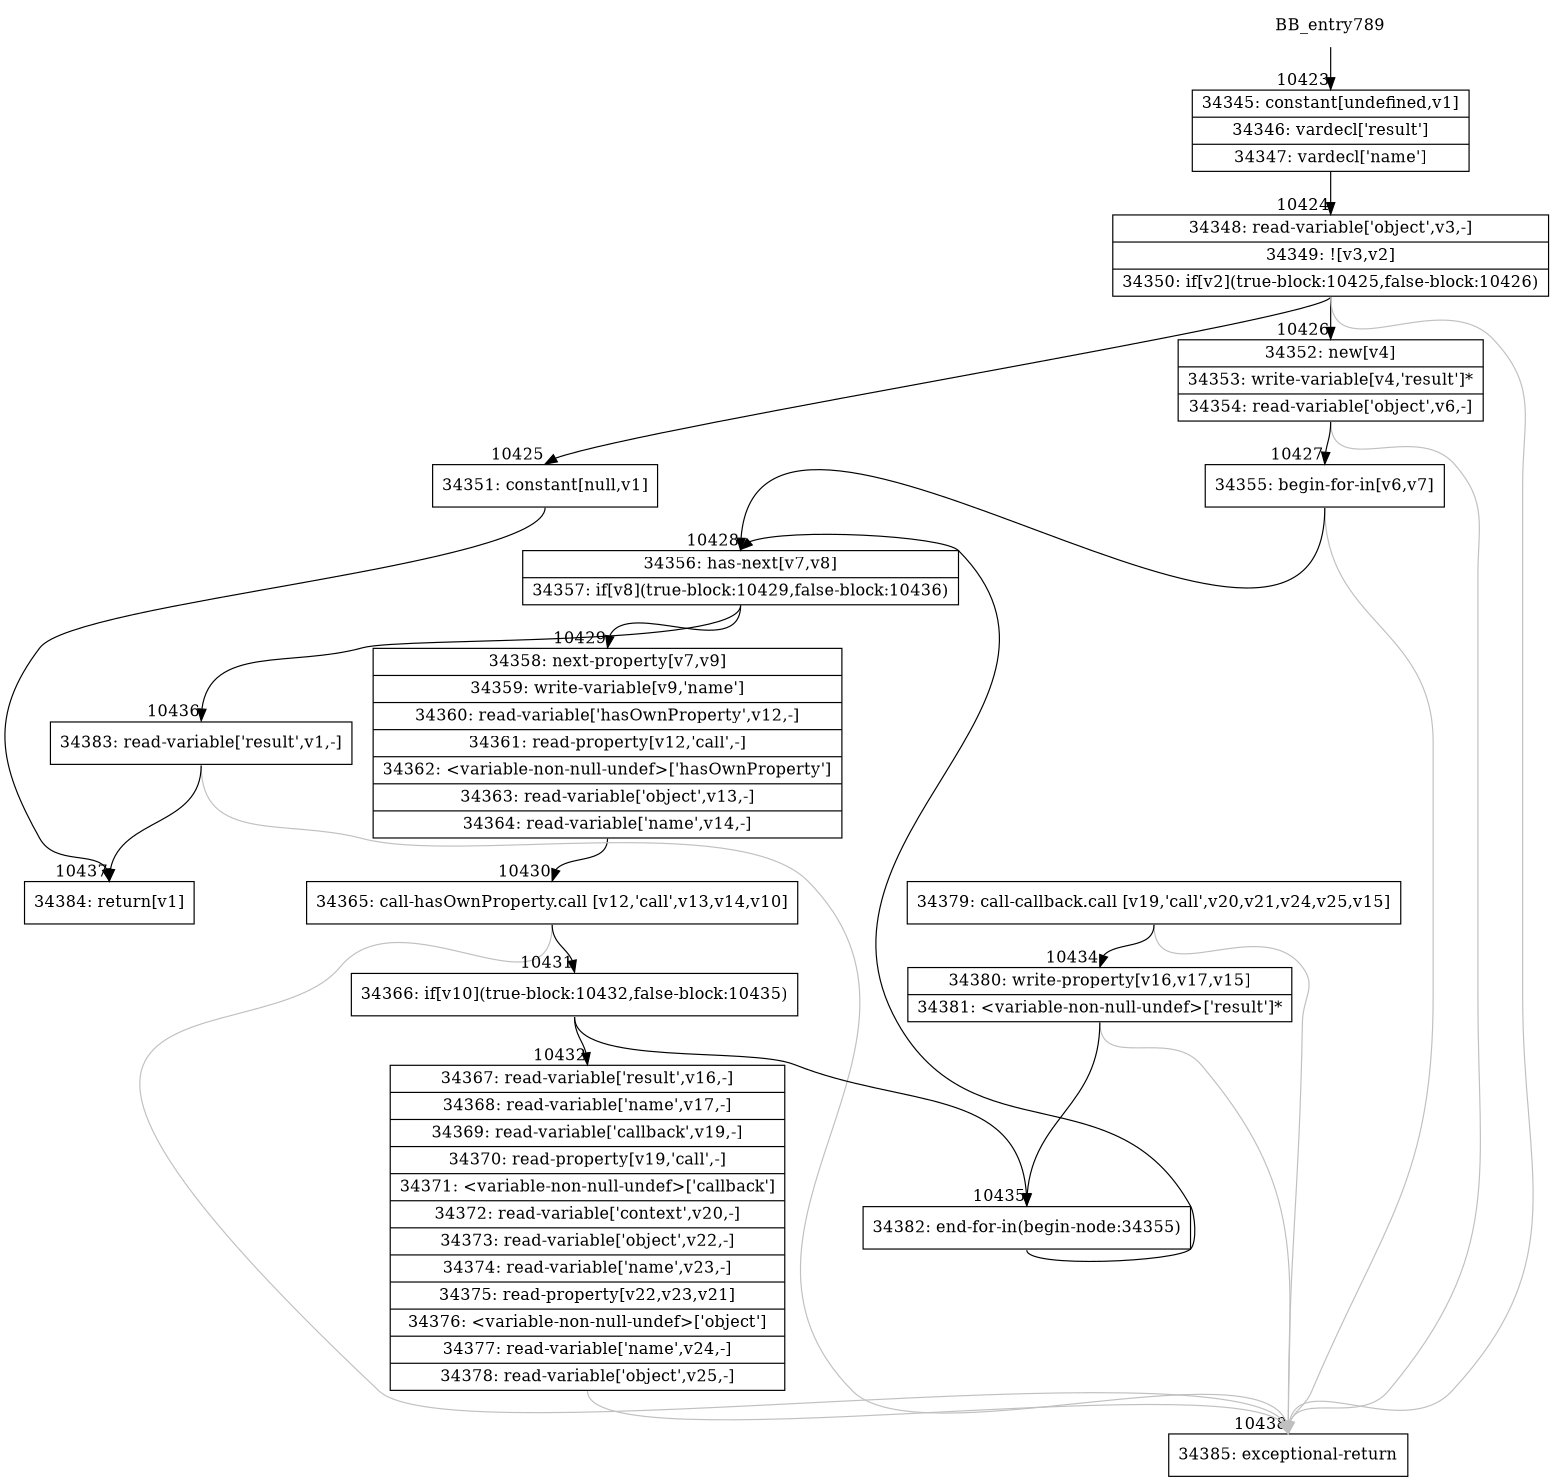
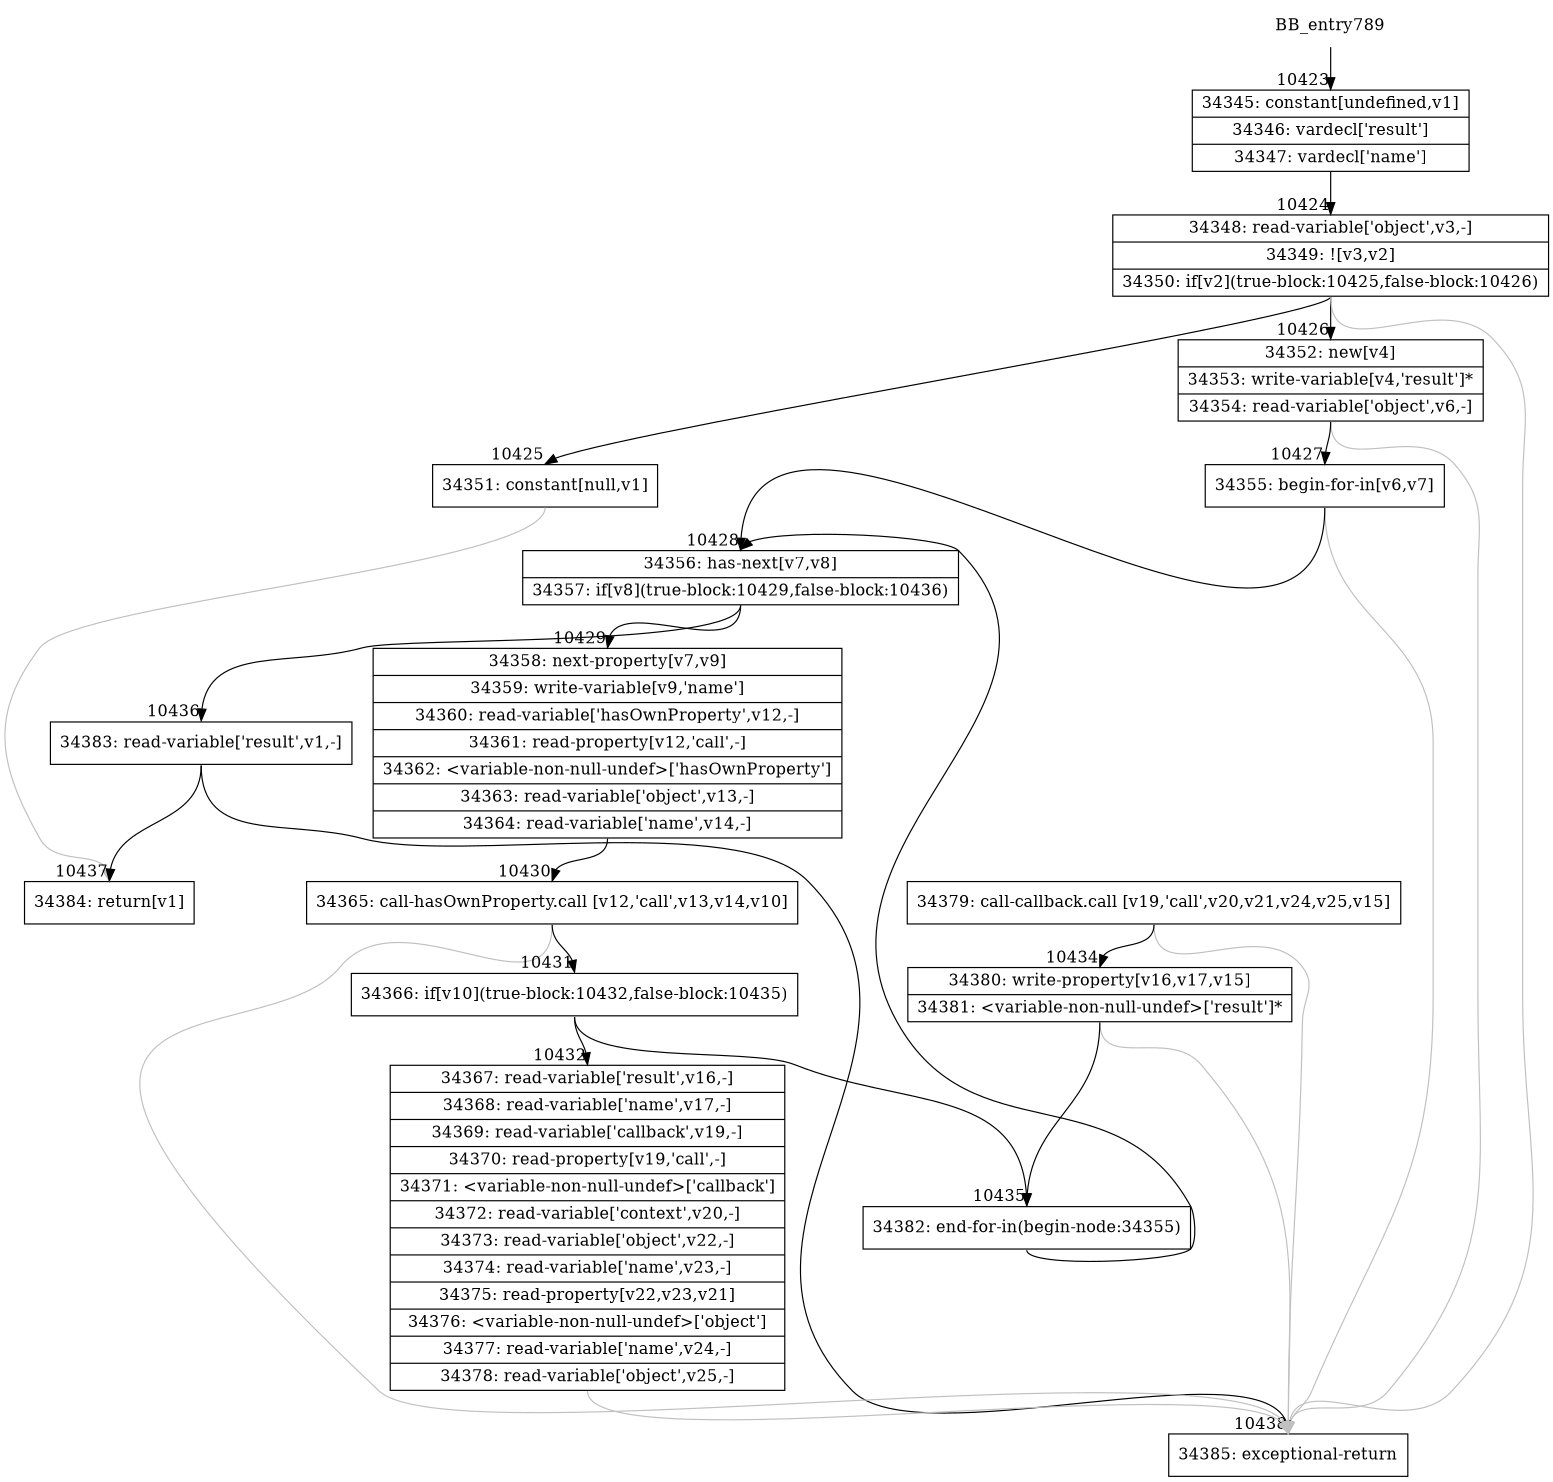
edge "34351: constant[null,v1]" -> "34384: return[v1]": color black -> gray
edge "34383: read-variable['result',v1,-]" -> "34385: exceptional-return": color gray -> black
